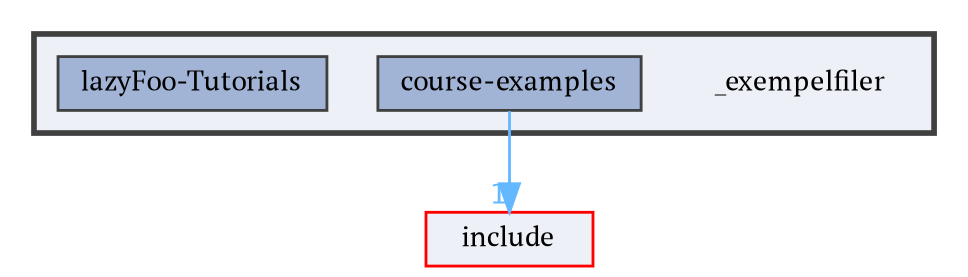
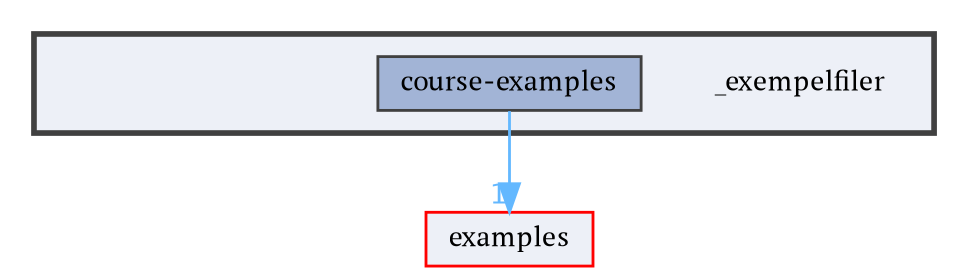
node "lazyFoo-Tutorials": removed
node "include": label "include" -> "examples"
